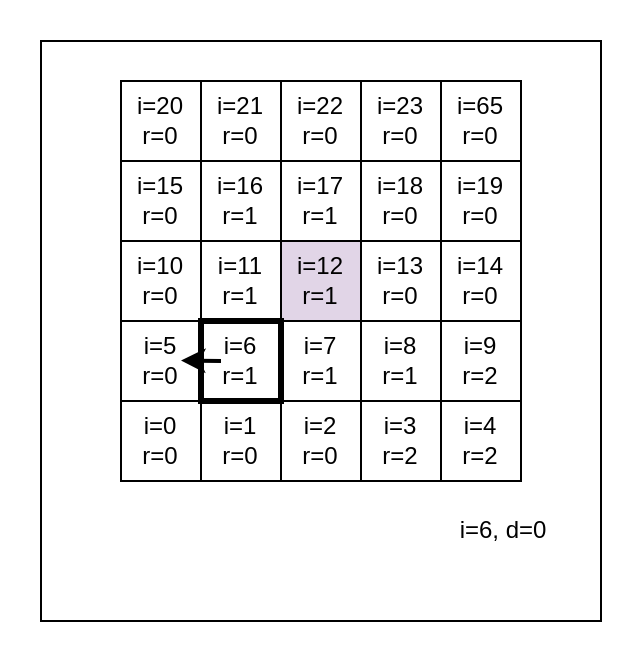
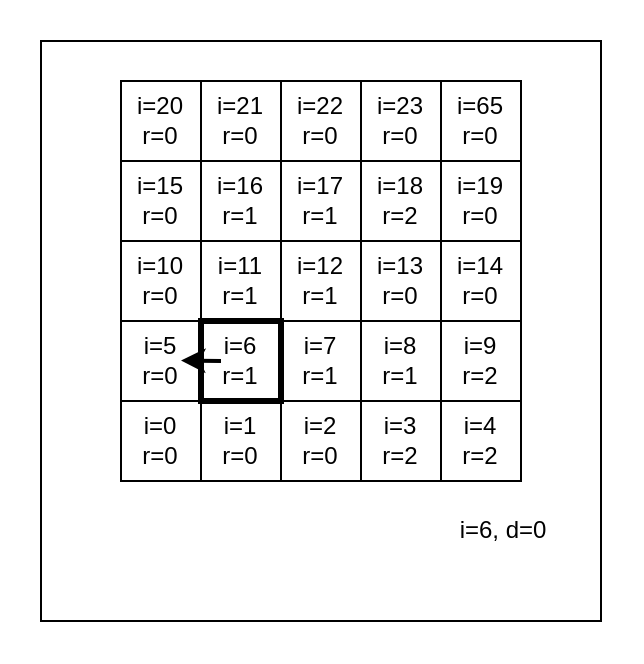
node "i=18 r=0": label "i=18 r=0" -> "i=18 r=2"
node "i=12 r=1": fillcolor #e1d5e7 -> #ffffff
